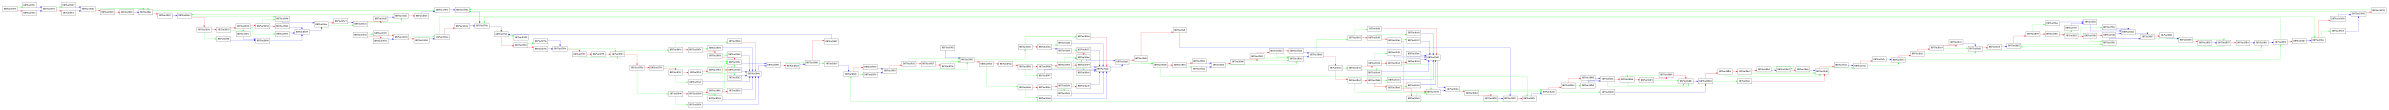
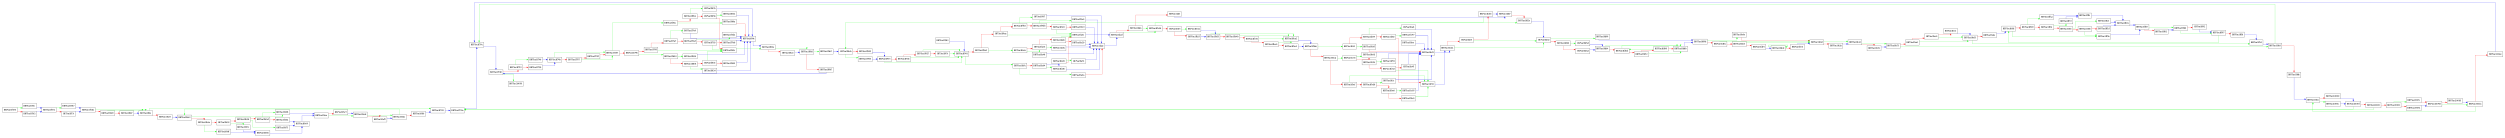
edge "BB75ac1f85c" -> "BB75ac1f89e": color blue -> green
edge "BB75ac1fd17" -> "BB75ac1f8eb": now "BB75ac1fd13" -> "BB75ac1f8eb"
edge "BB75ac20023" -> "BB75ac20031": added
